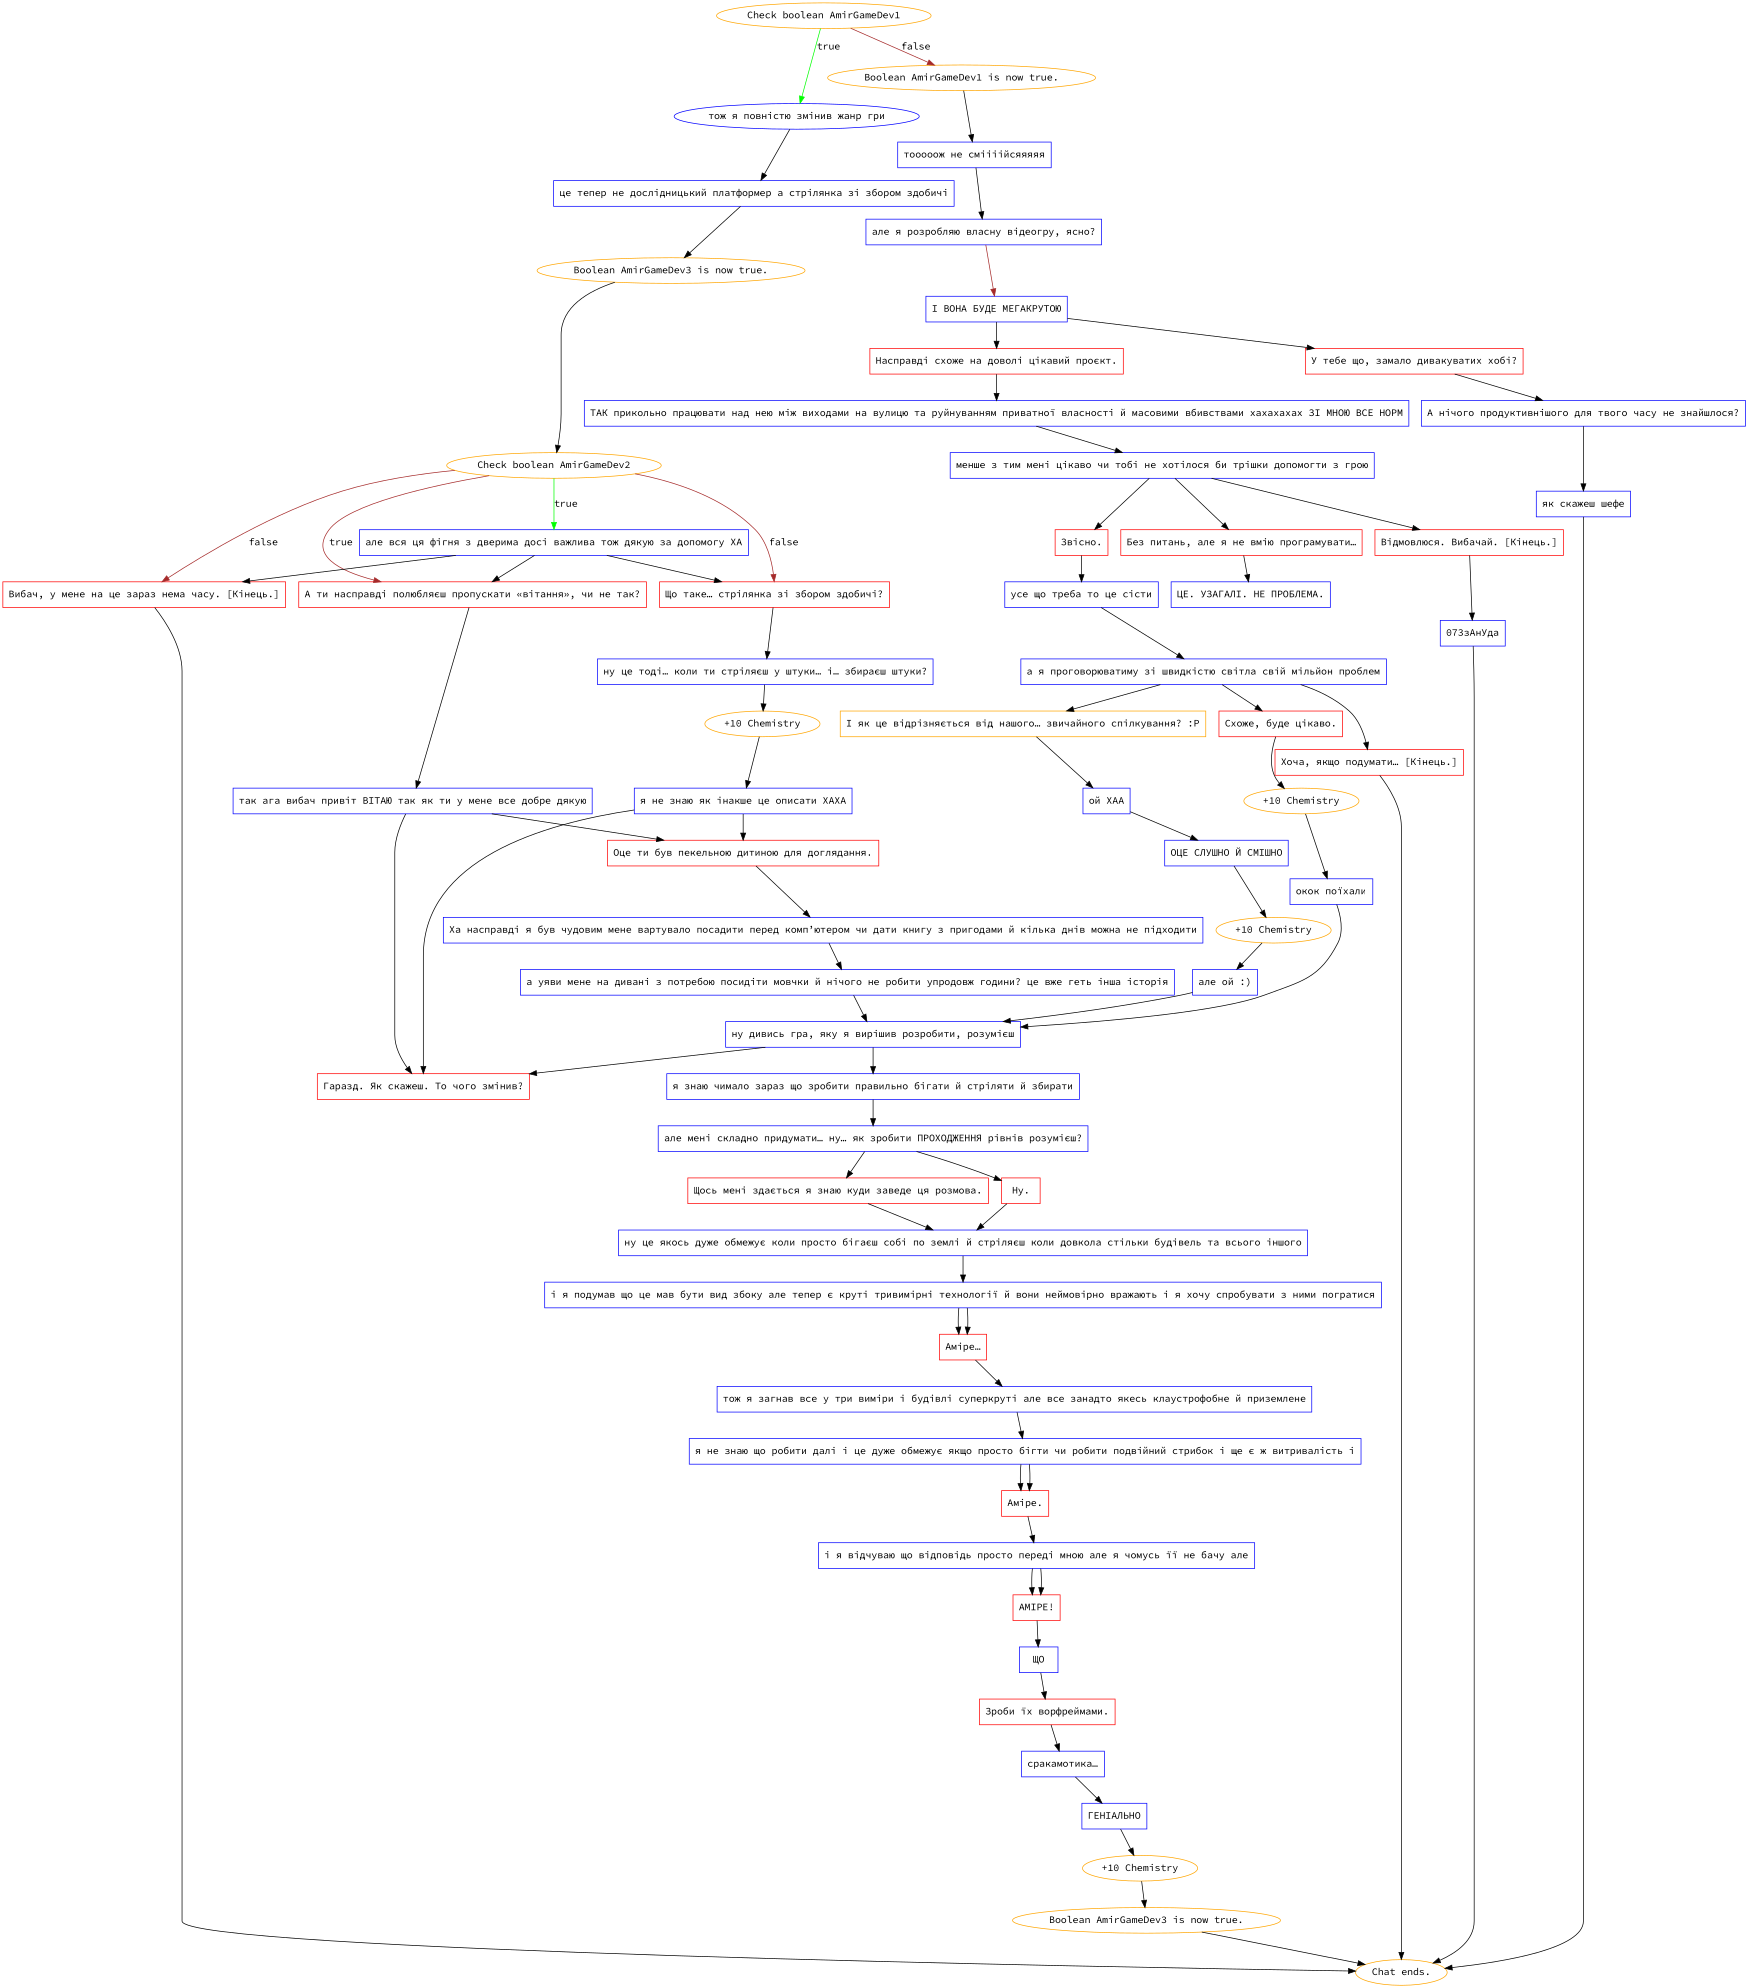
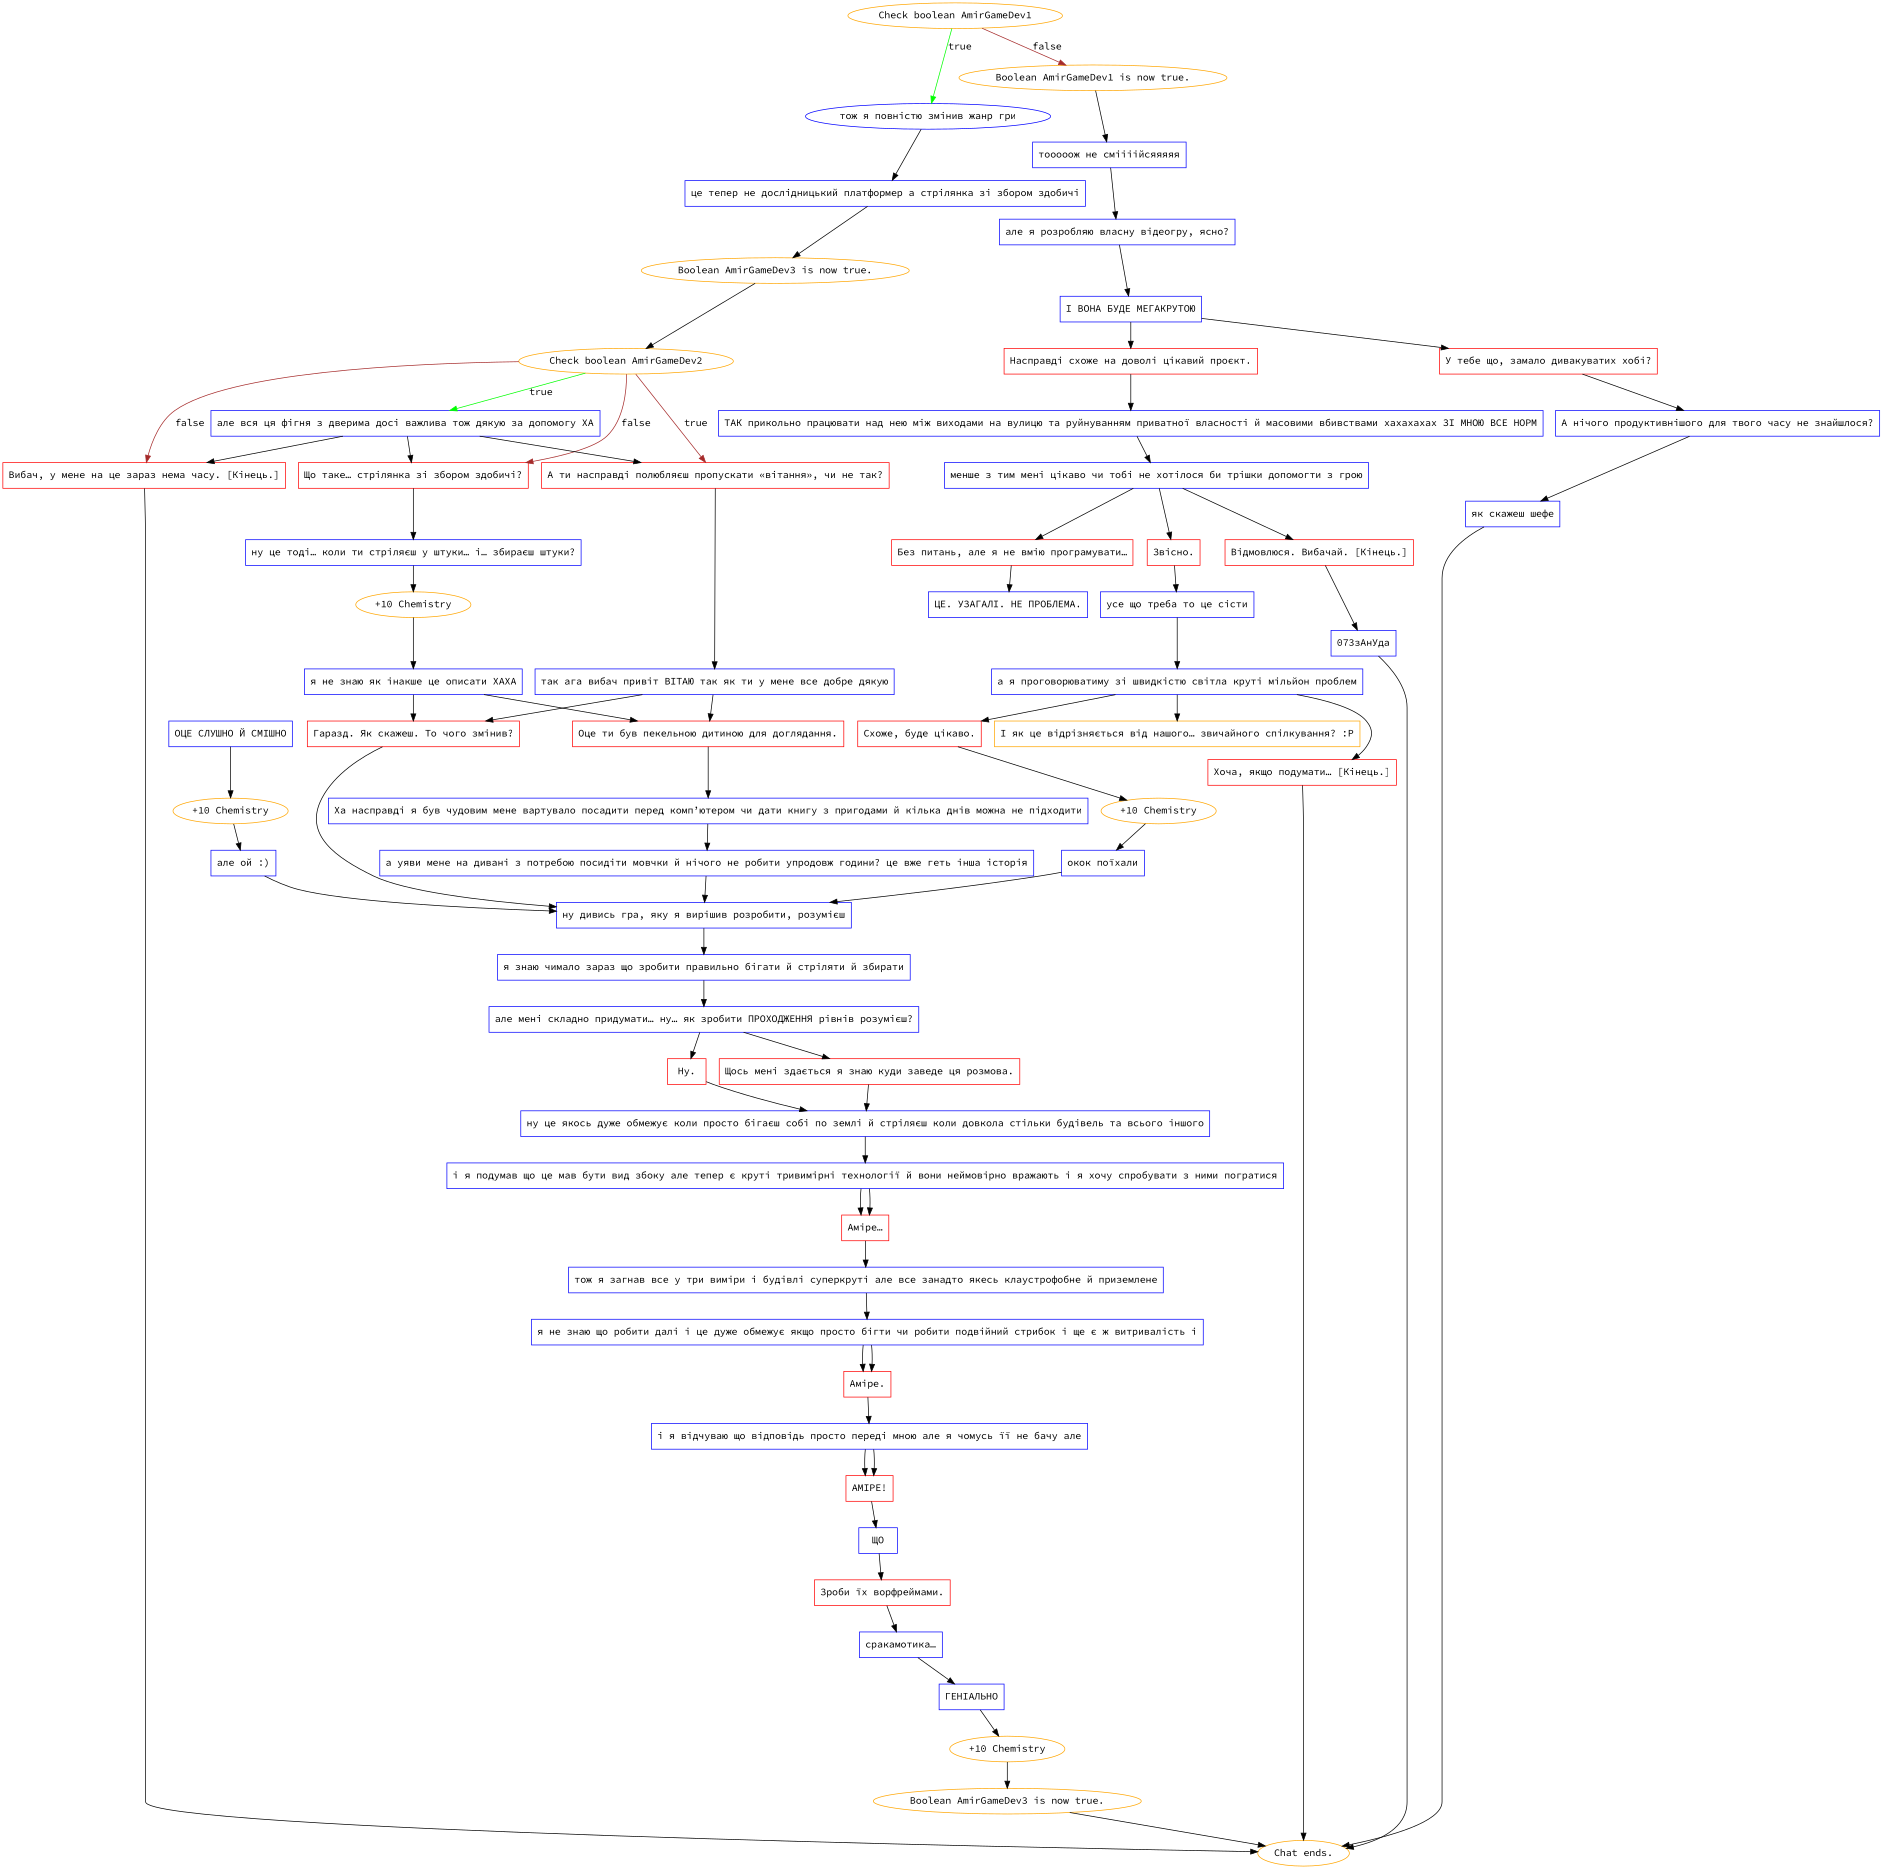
edge "але я розробляю власну відеогру, ясно?" -> "І ВОНА БУДЕ МЕГАКРУТОЮ": color brown -> black
node "а я проговорюватиму зі швидкістю світла свій мільйон проблем": label "а я проговорюватиму зі швидкістю світла свій мільйон проблем" -> "а я проговорюватиму зі швидкістю світла круті мільйон проблем"
node "ой ХАА": removed
edge "ну дивись гра, яку я вирішив розробити, розумієш" -> "Гаразд. Як скажеш. То чого змінив?": reversed
